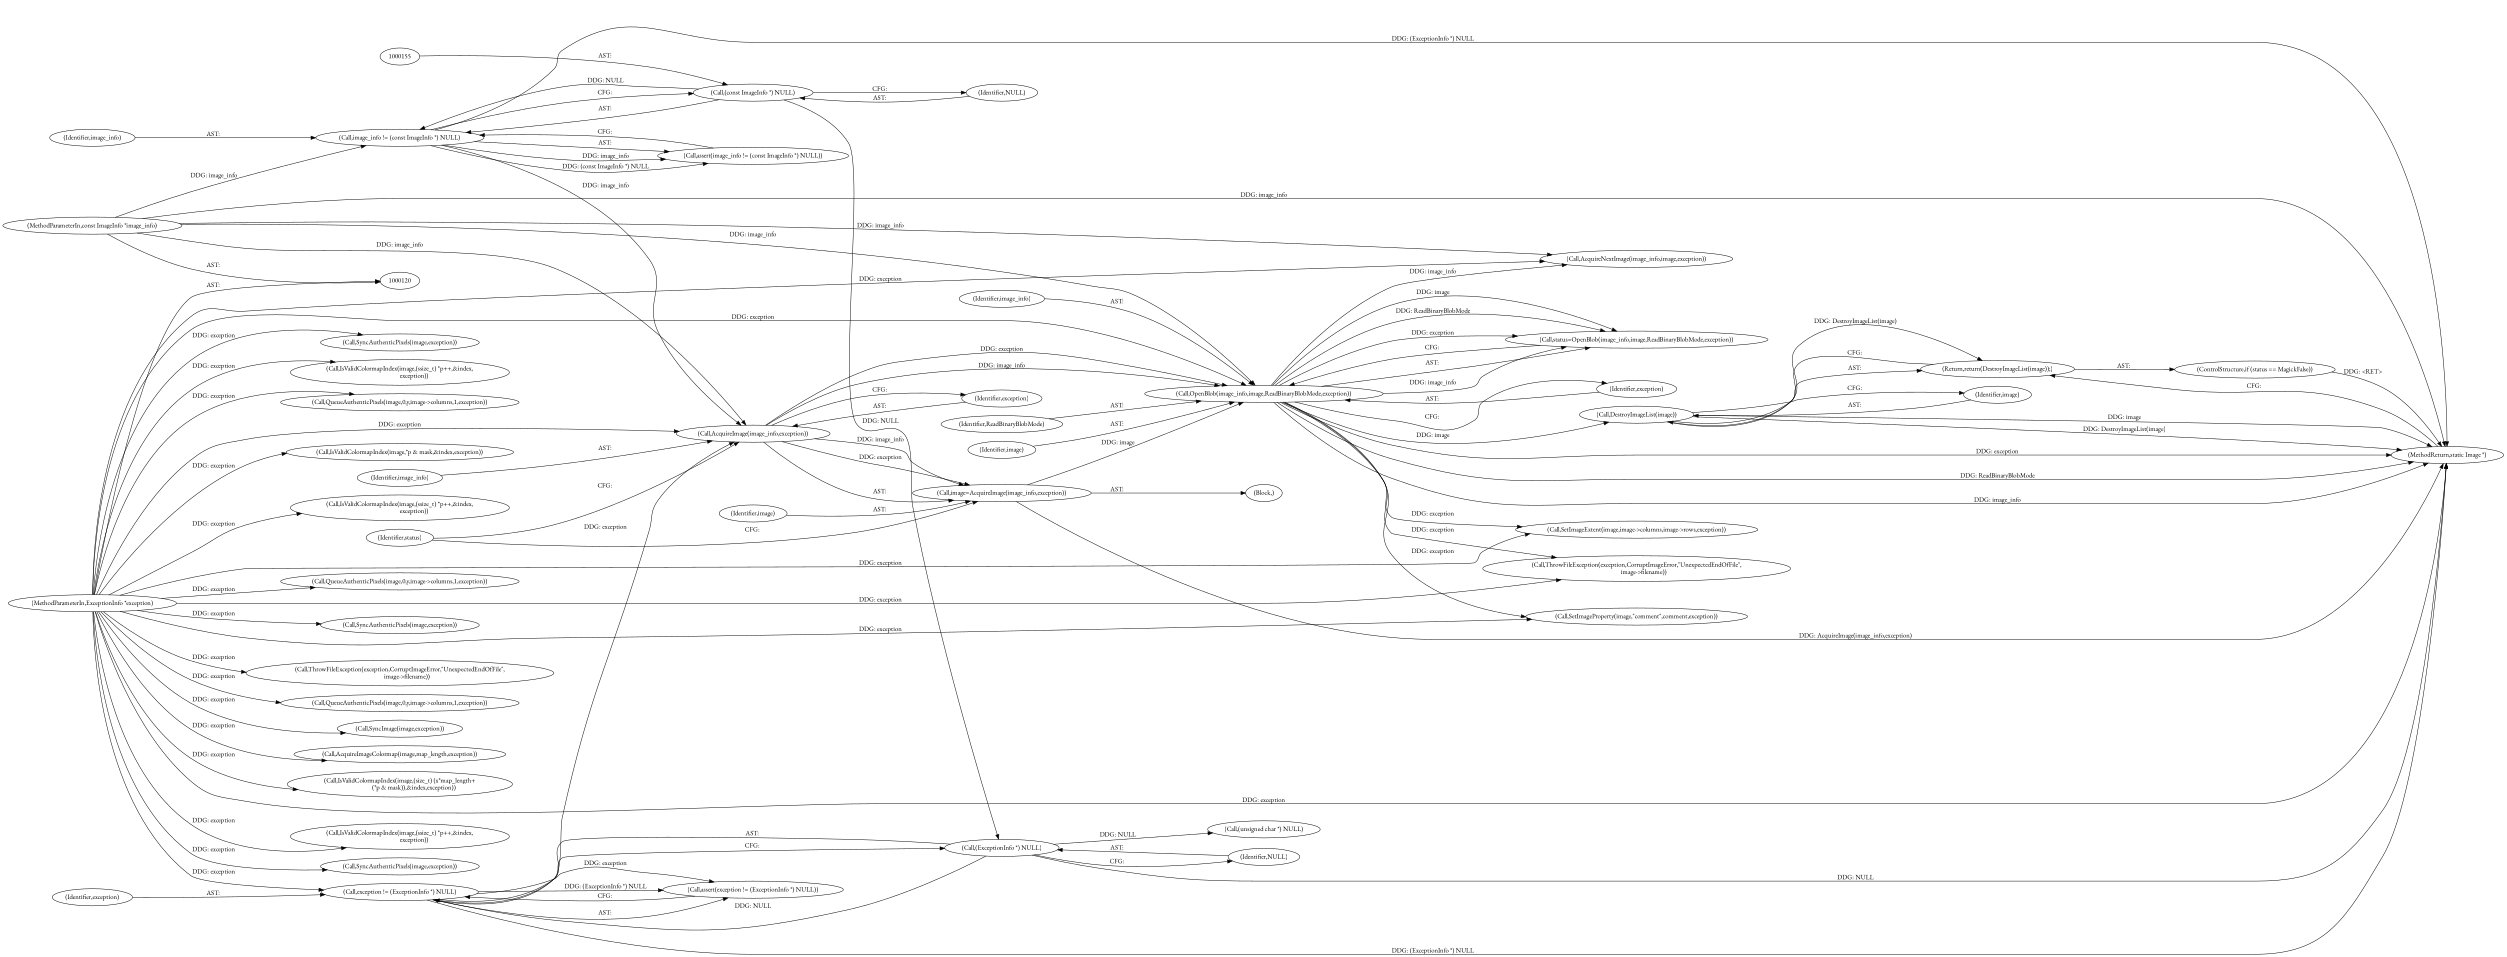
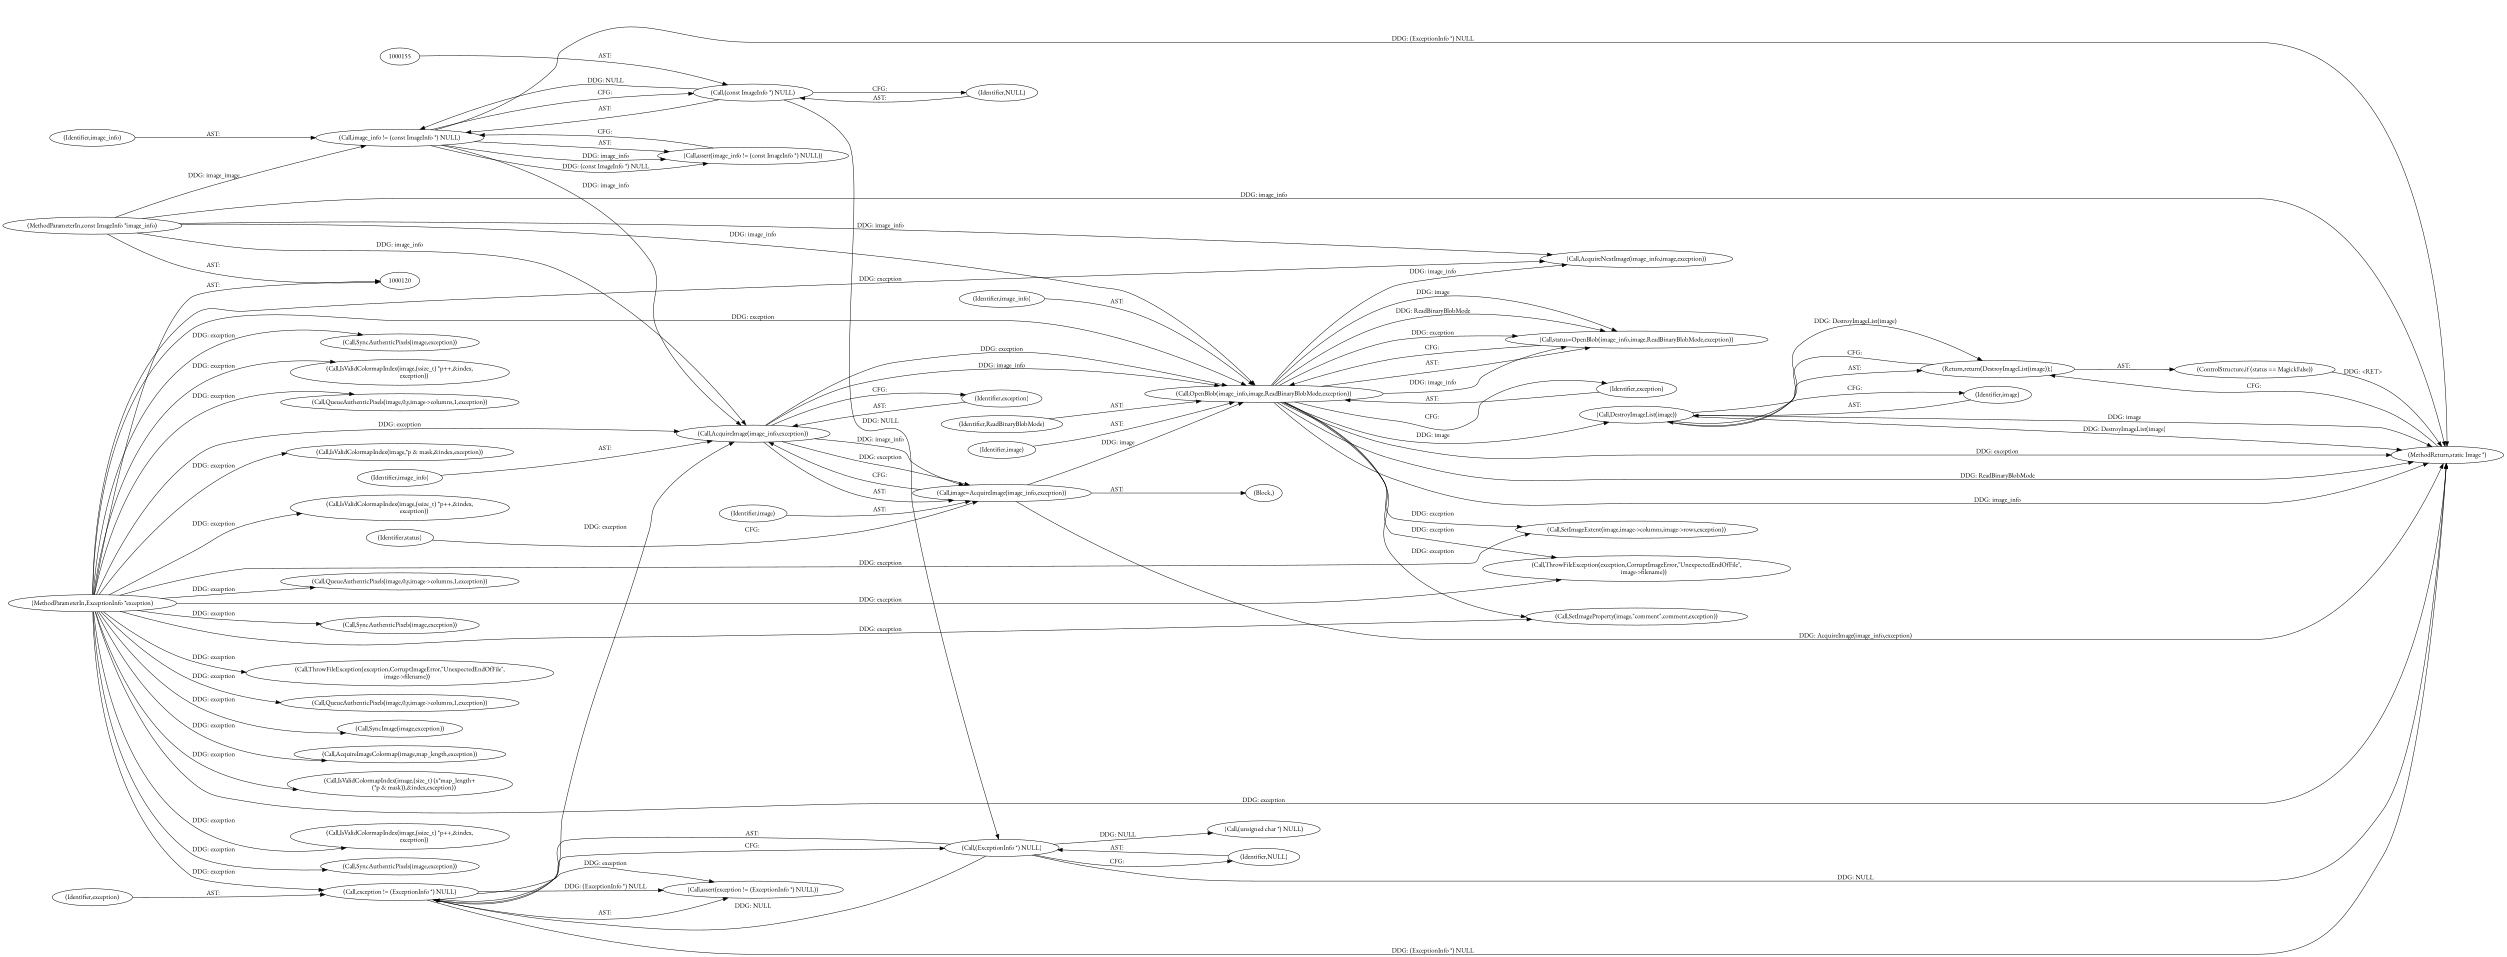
edge "(MethodParameterIn,const ImageInfo *image_info)" -> "(Call,image_info != (const ImageInfo *) NULL)": label "DDG: image_info" -> "DDG: image_image"
edge "(Identifier,status)" -> "(Call,AcquireImage(image_info,exception))": now "(Call,image=AcquireImage(image_info,exception))" -> "(Call,AcquireImage(image_info,exception))"
edge "(Call,assert(exception != (ExceptionInfo *) NULL))" -> "(Call,exception != (ExceptionInfo *) NULL)": removed, label "CFG:"
